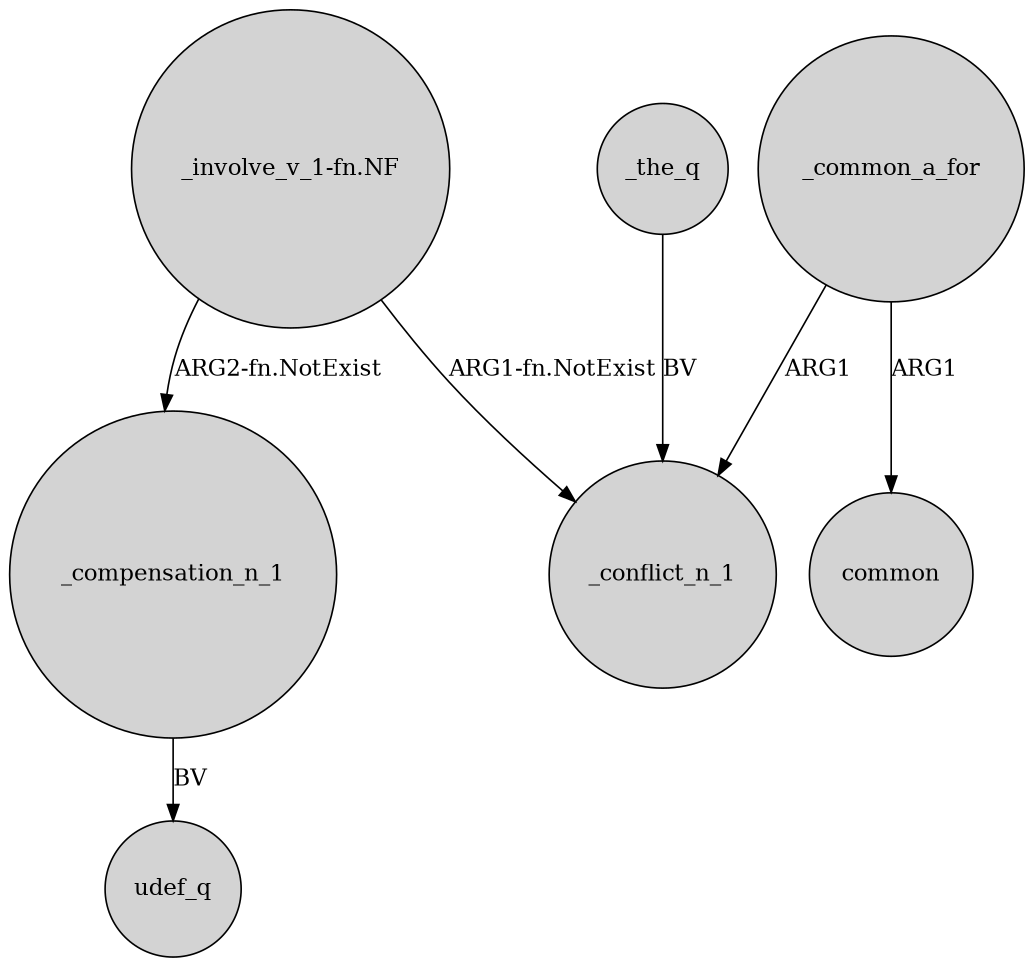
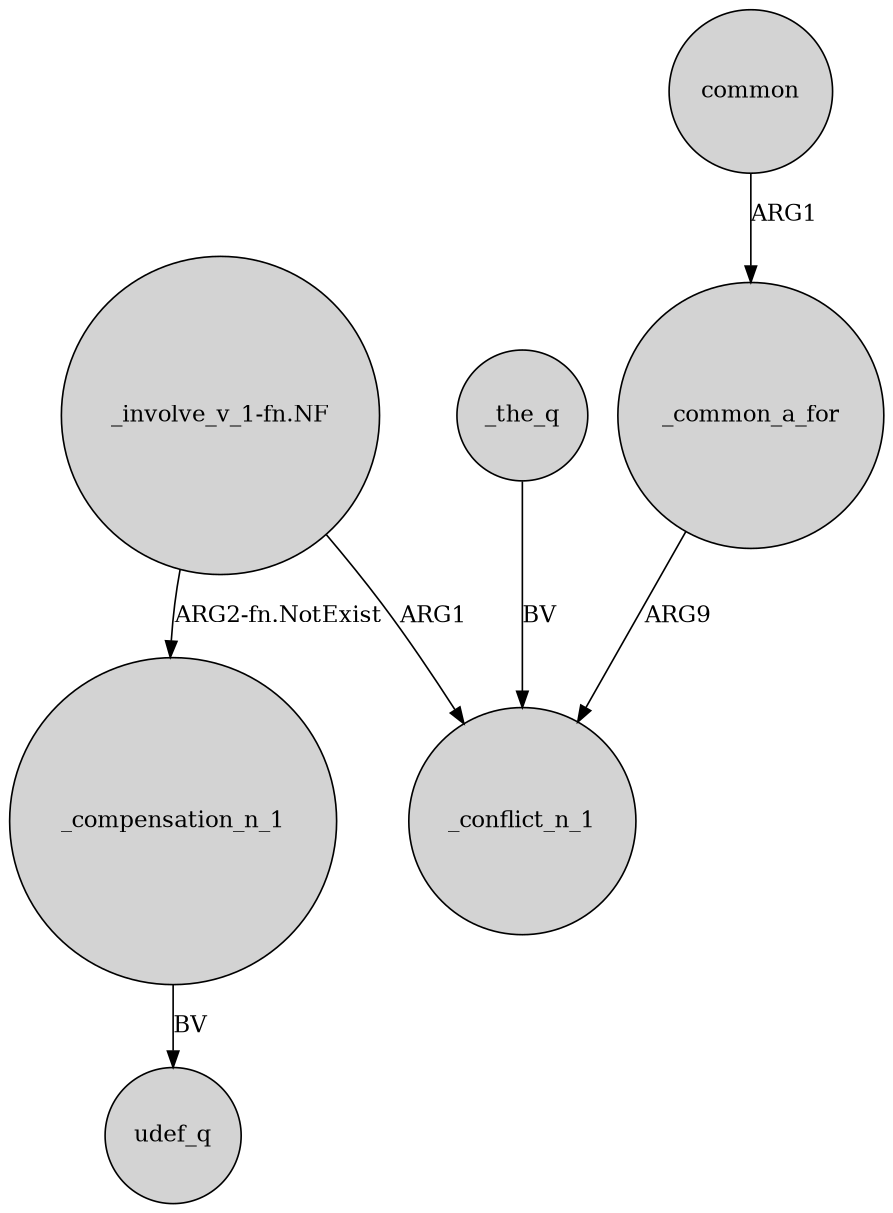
edge "_involve_v_1-fn.NF" -> "_conflict_n_1": label "ARG1-fn.NotExist" -> "ARG1"
edge "_common_a_for" -> "_conflict_n_1": label "ARG1" -> "ARG9"
edge "_common_a_for" -> "common": reversed
